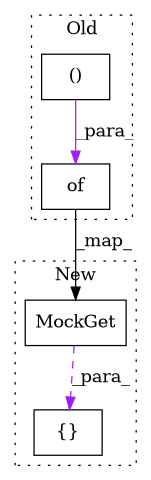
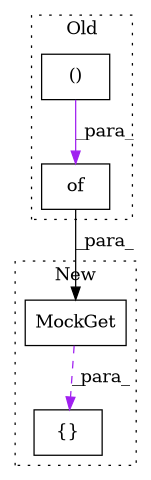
edge "of" -> "MockGet": label "_map_" -> "_para_"
